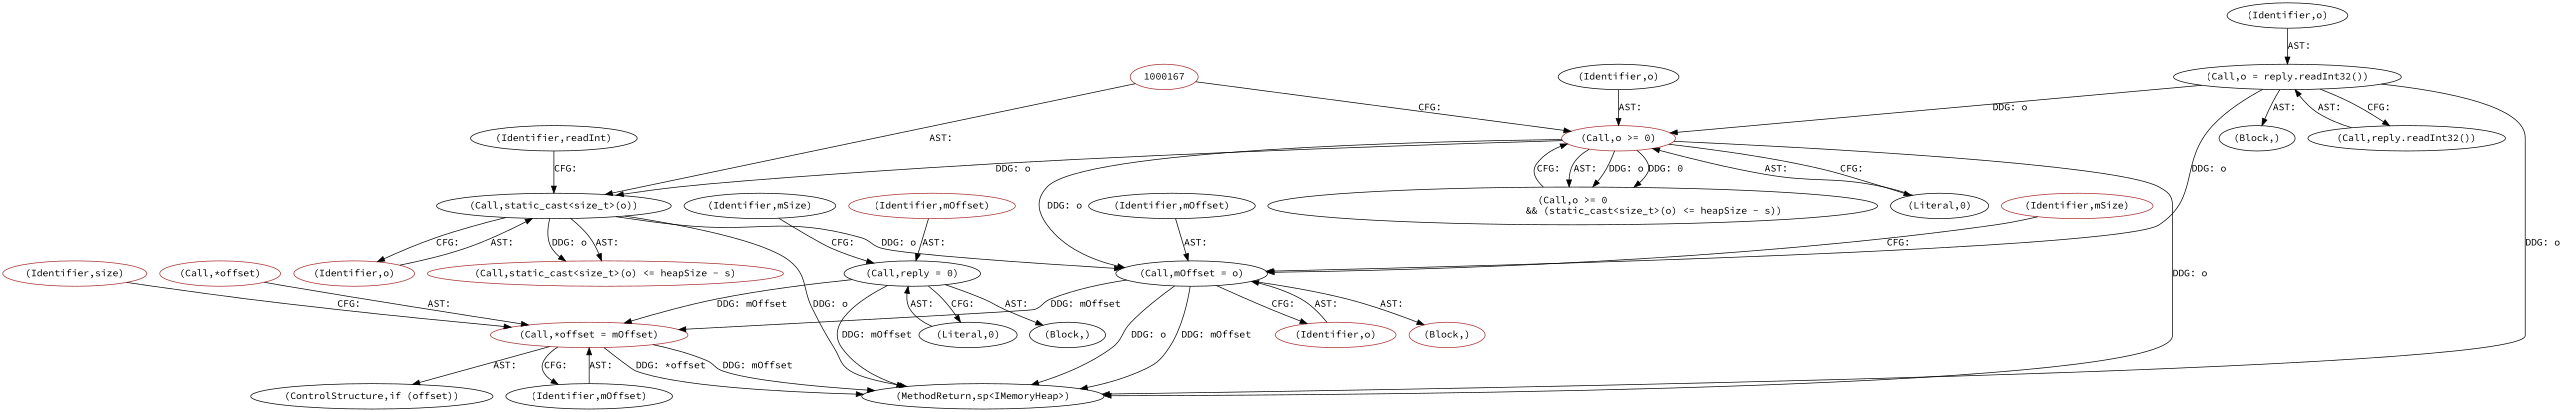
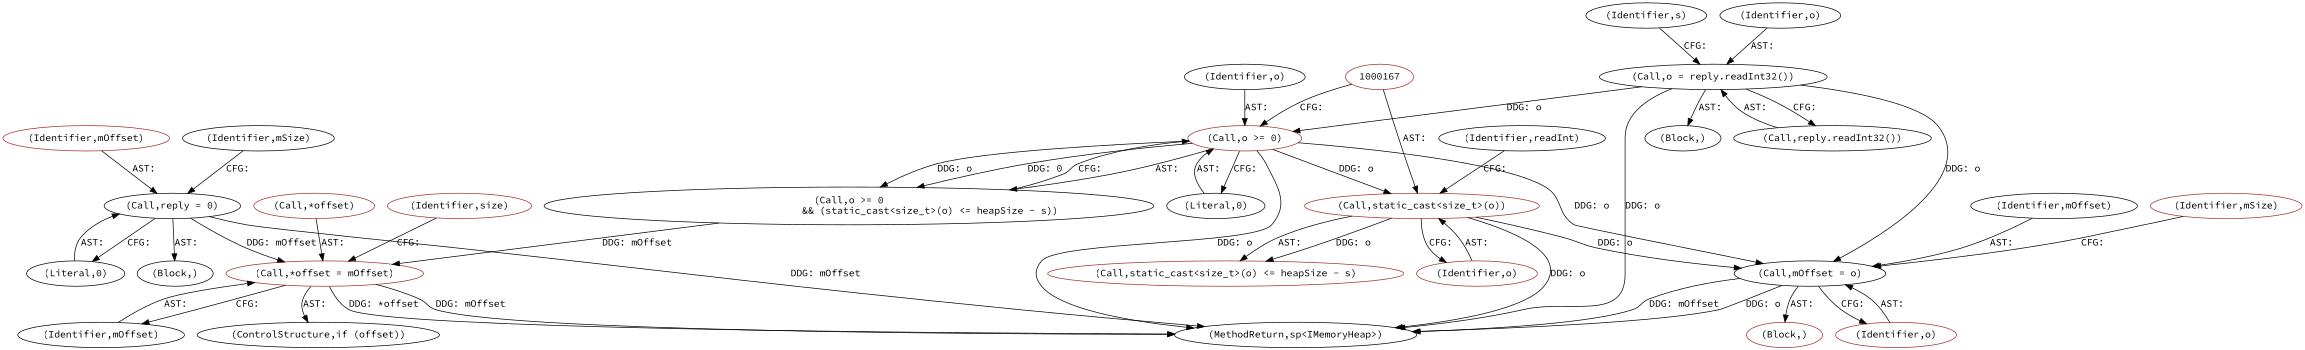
node "(Identifier,s)": added
node "(Call,static_cast<size_t>(o))": color black -> brown
edge "(Call,mOffset = o)" -> "(Call,*offset = mOffset)": now "(Call,o >= 0 && (static_cast<size_t>(o) <= heapSize - s))" -> "(Call,*offset = mOffset)"
